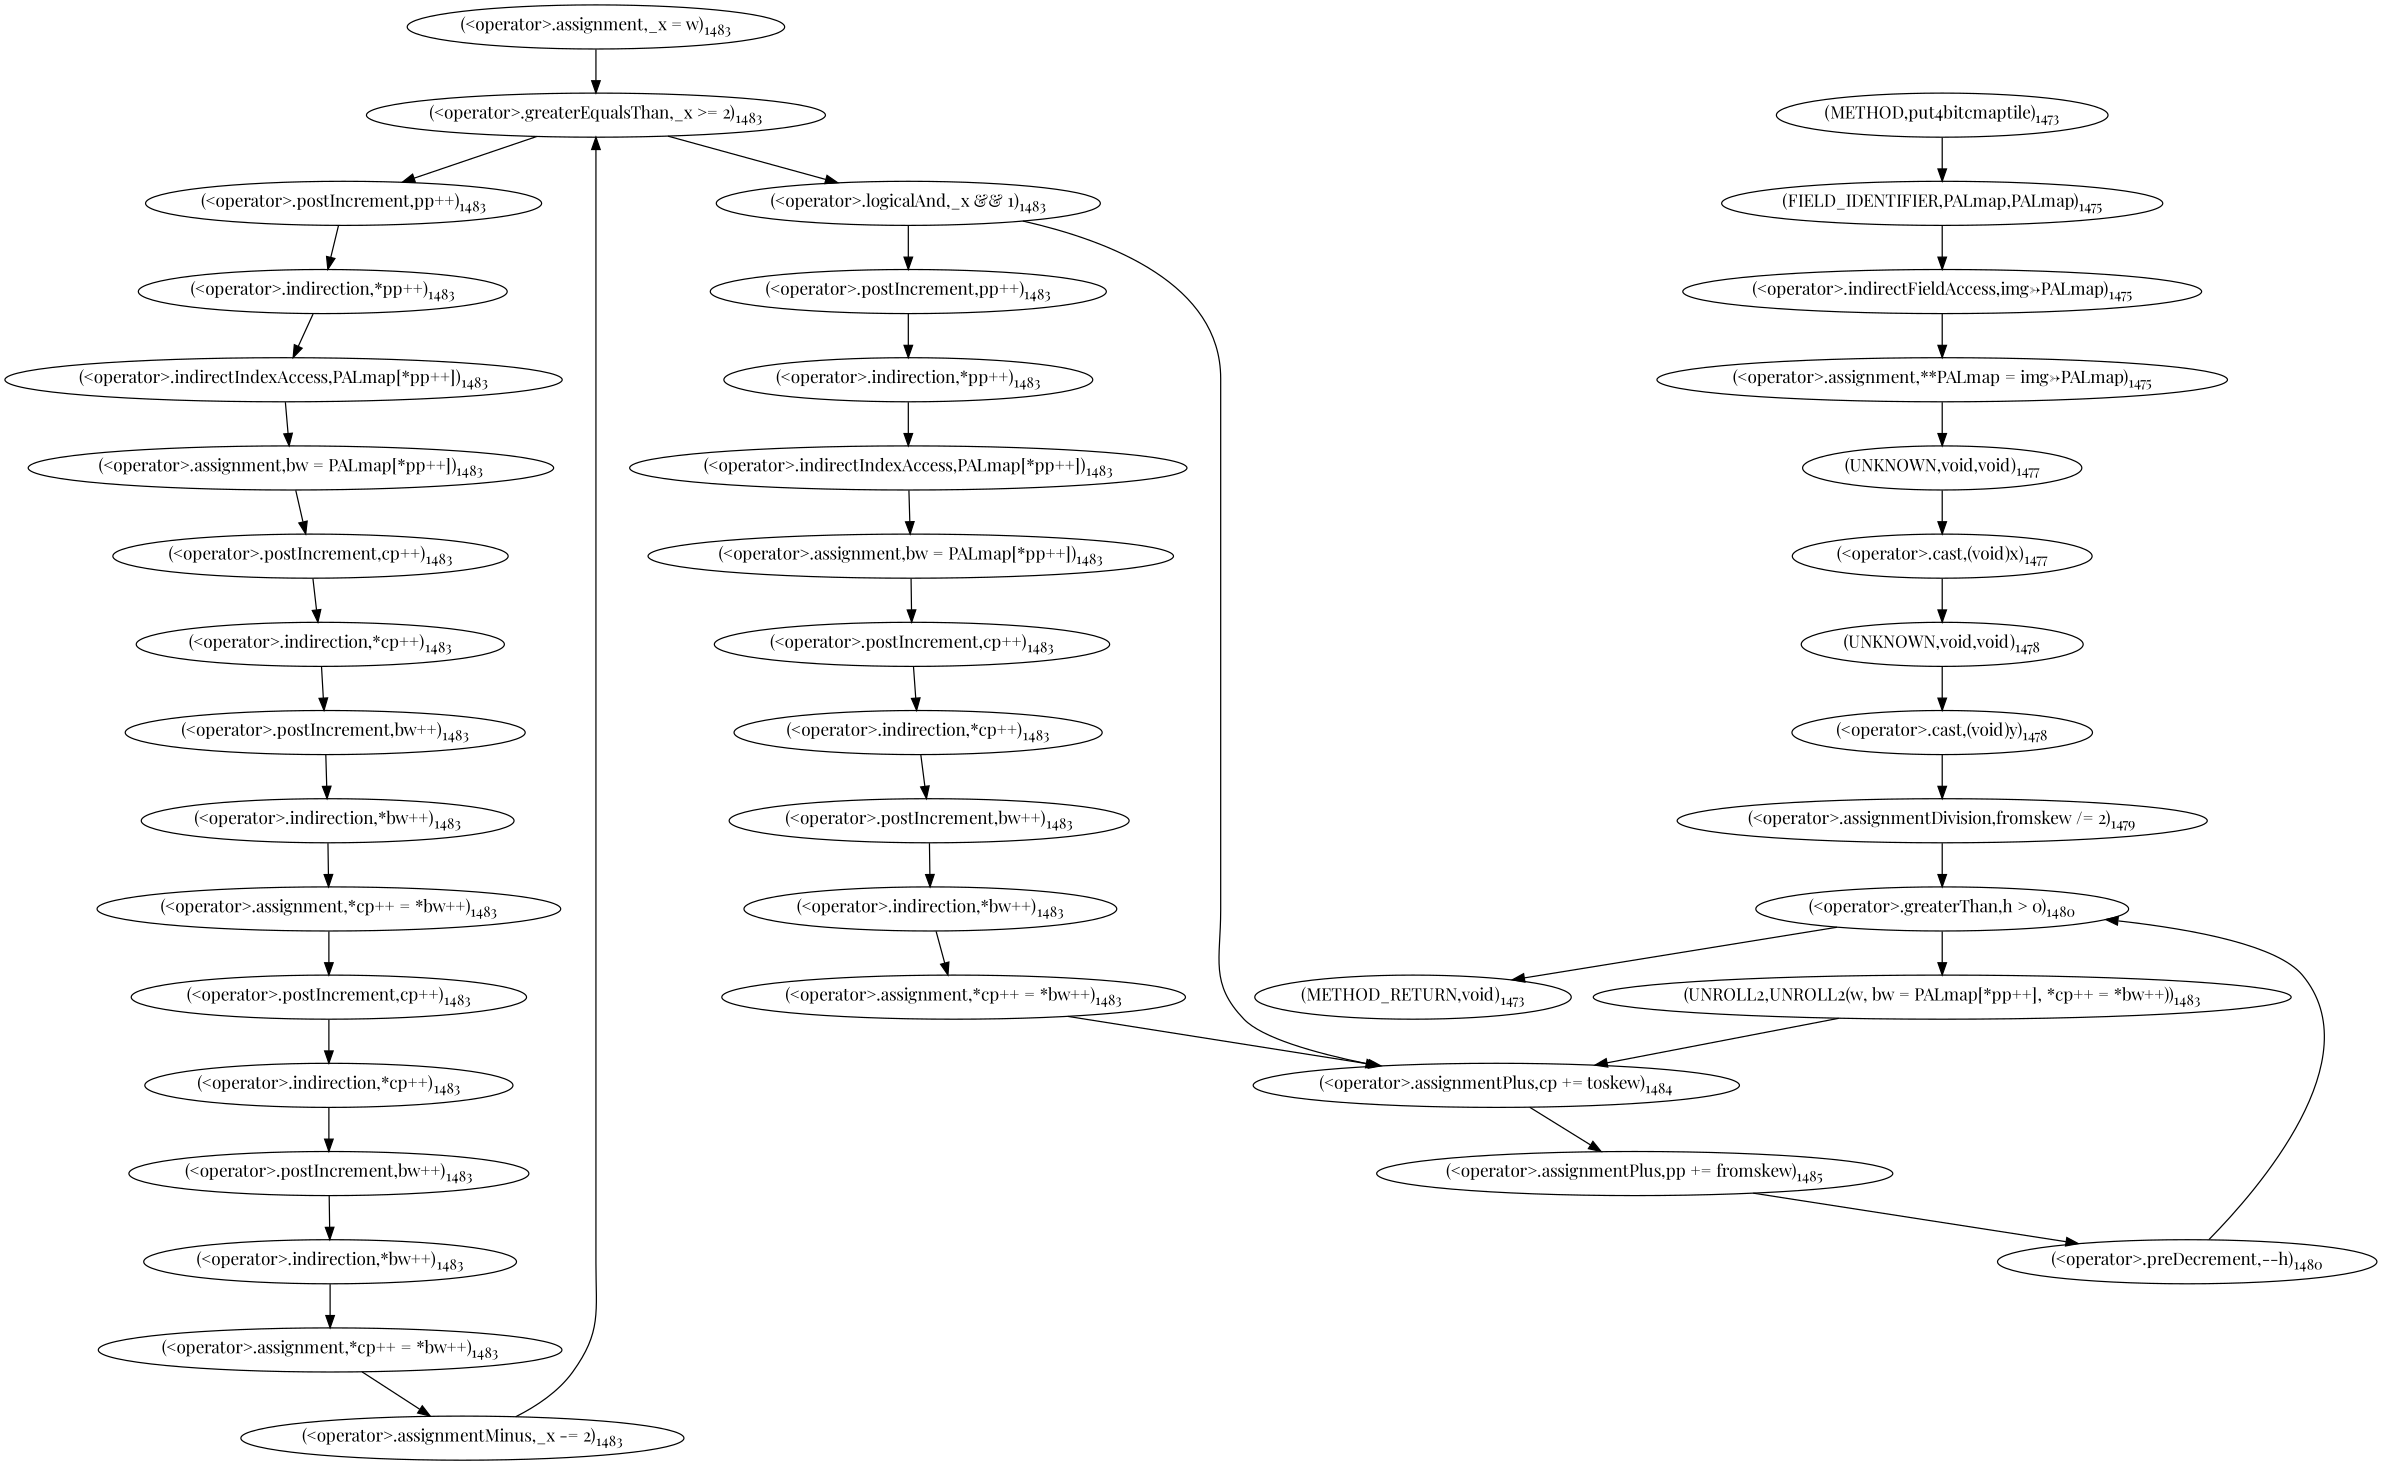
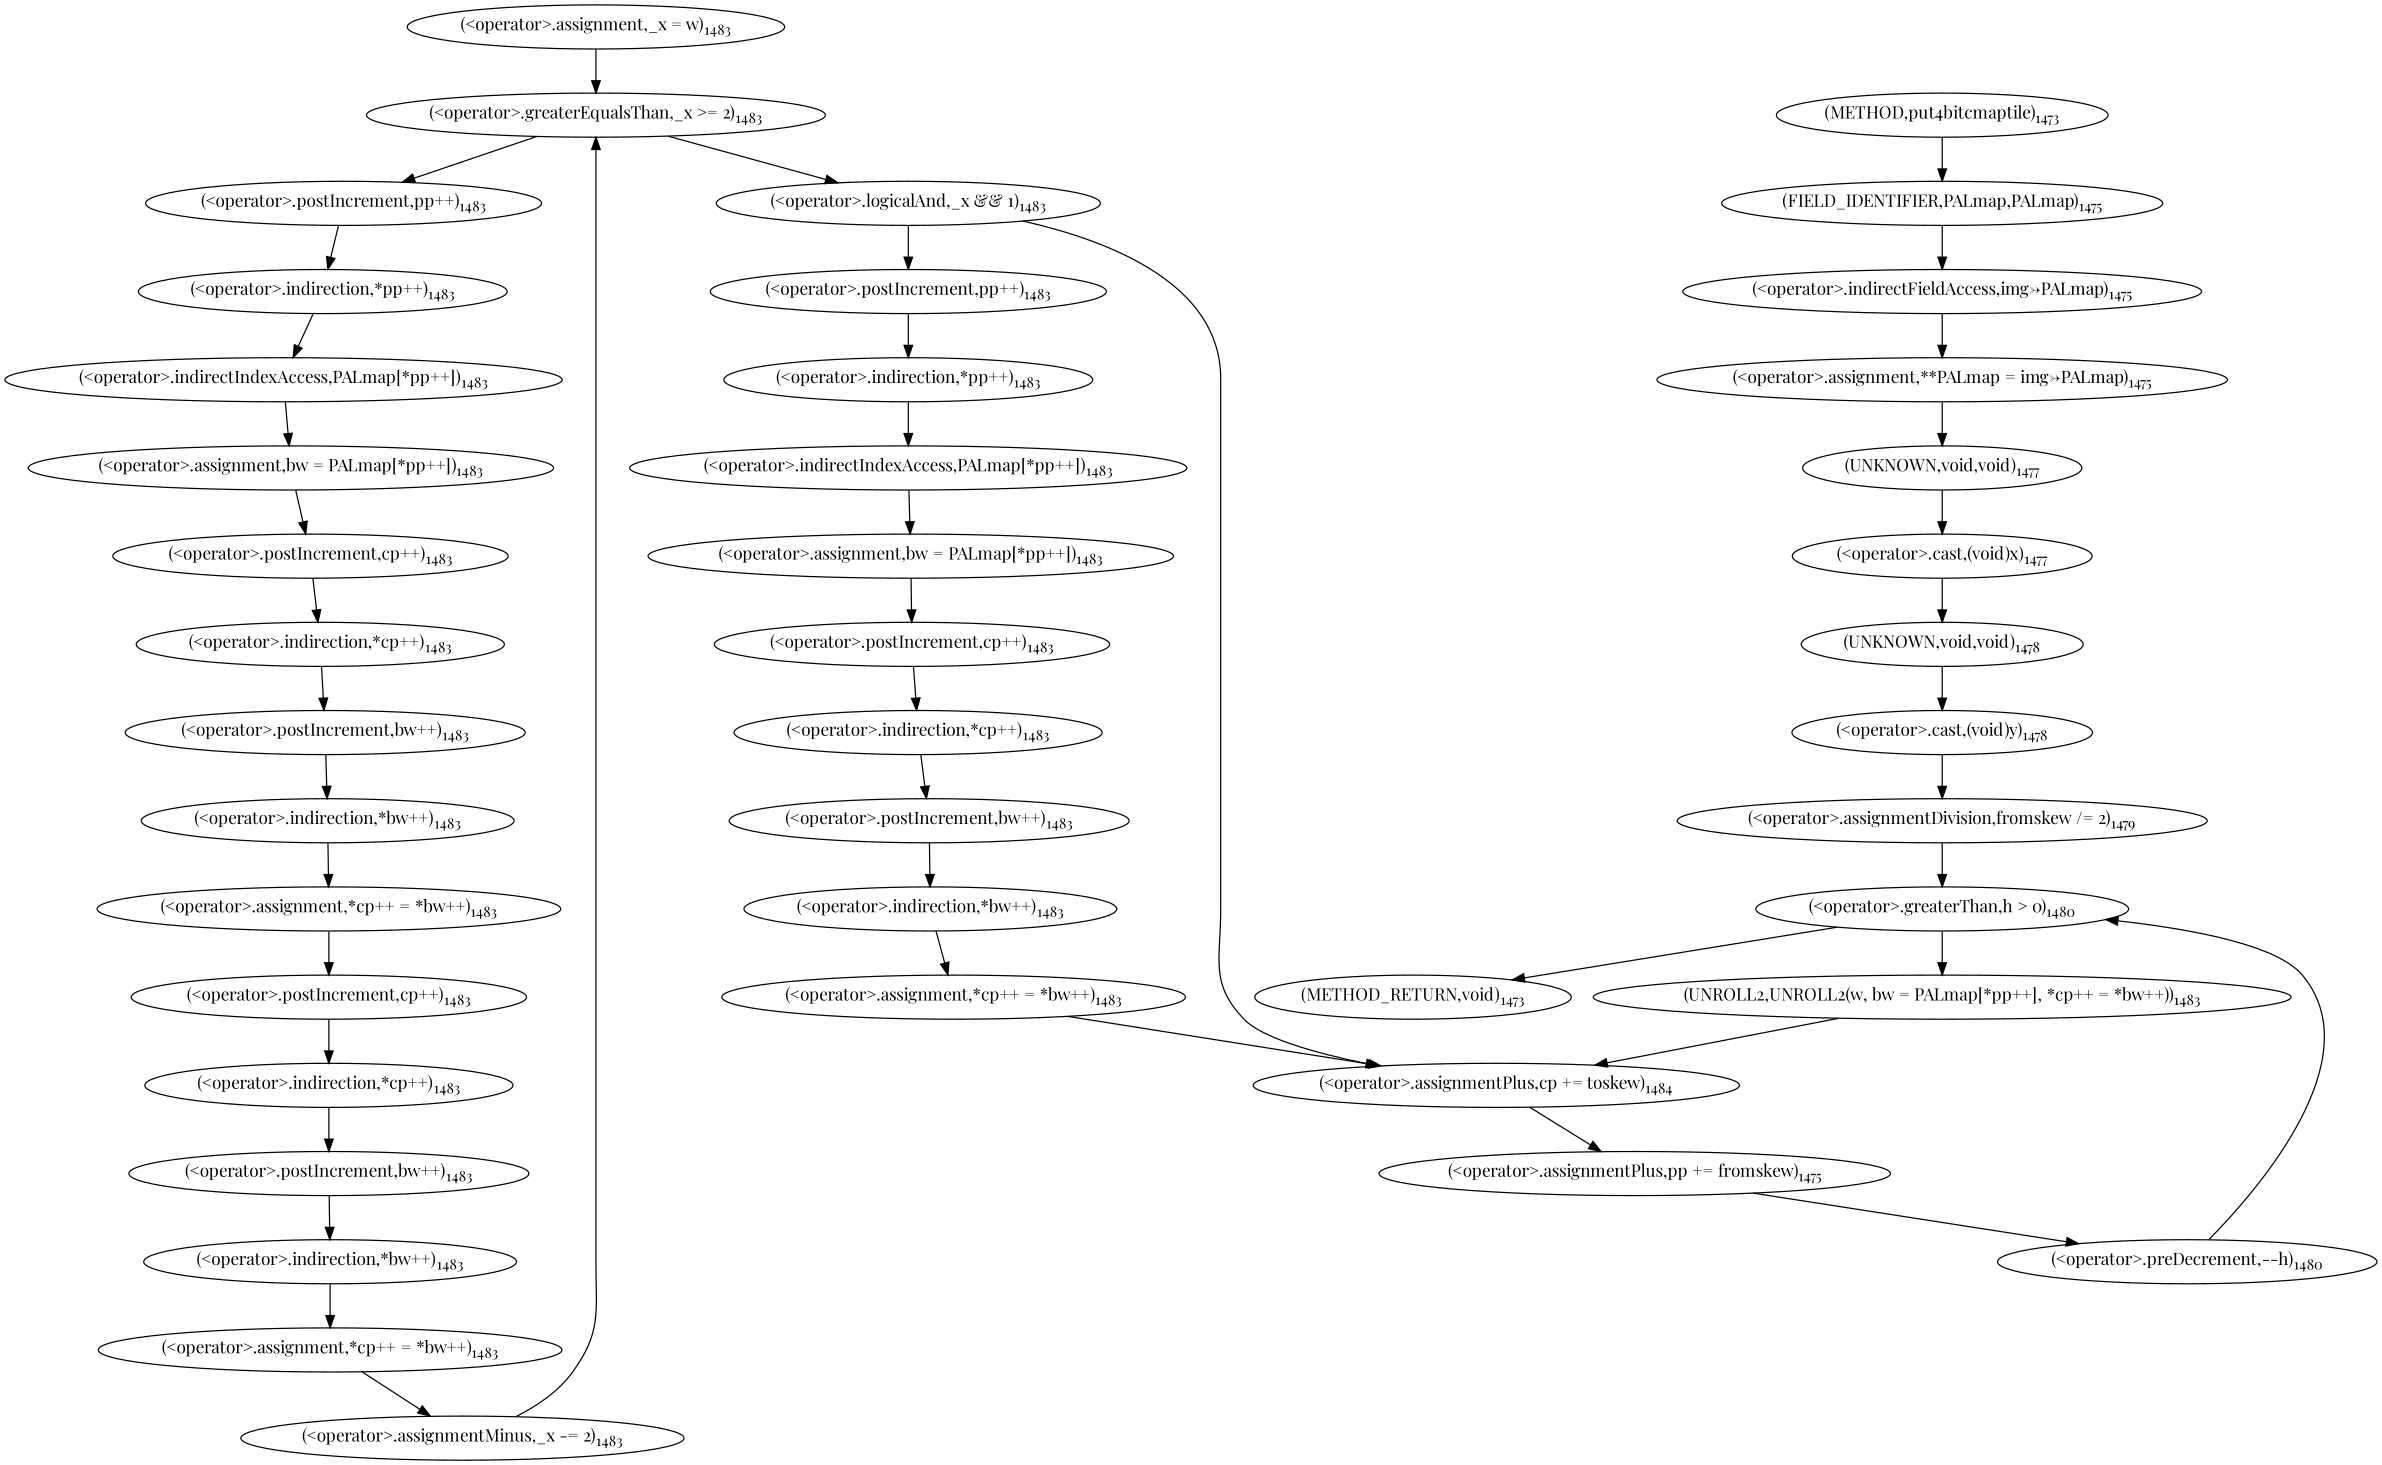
node "(<operator>.assignmentPlus,pp += fromskew)": text "1485" -> "1475"
